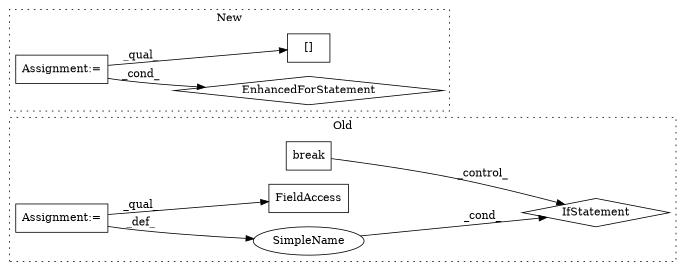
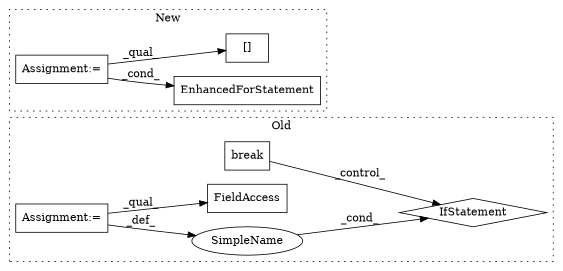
node "EnhancedForStatement": shape diamond -> box
